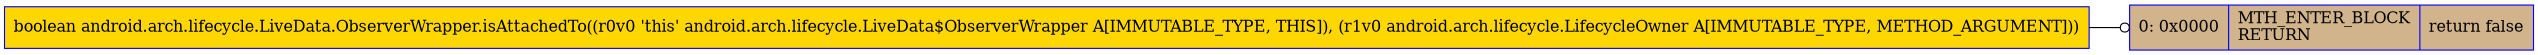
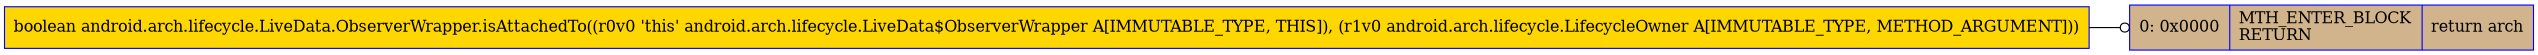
node "0: 0x0000": text "return false" -> "return arch"
